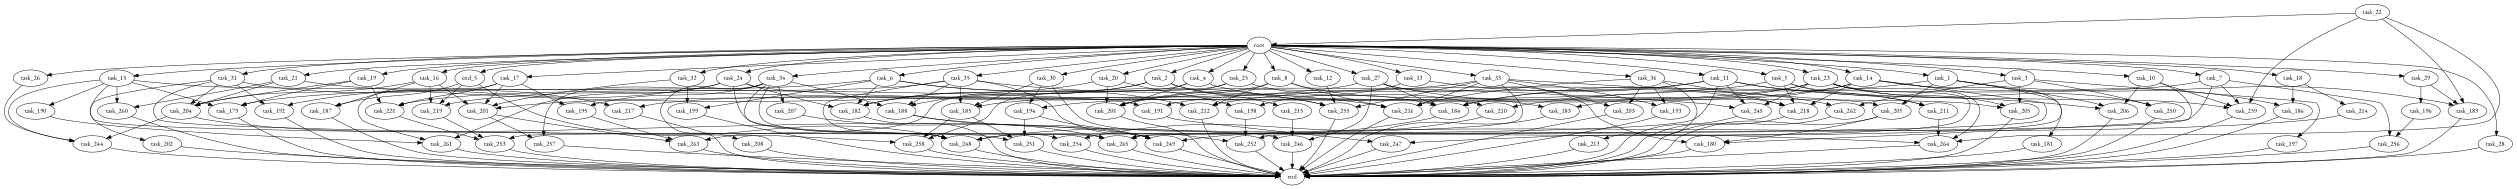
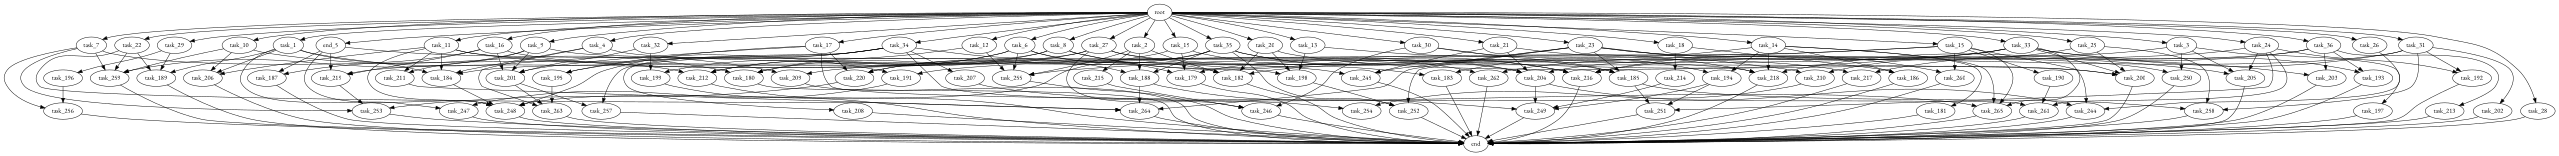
edge "task_22" -> "root": reversed
edge "end_5" -> "task_198": added
edge "task_209" -> "task_180": now "task_12" -> "task_180"
edge "task_254" -> "end": removed
